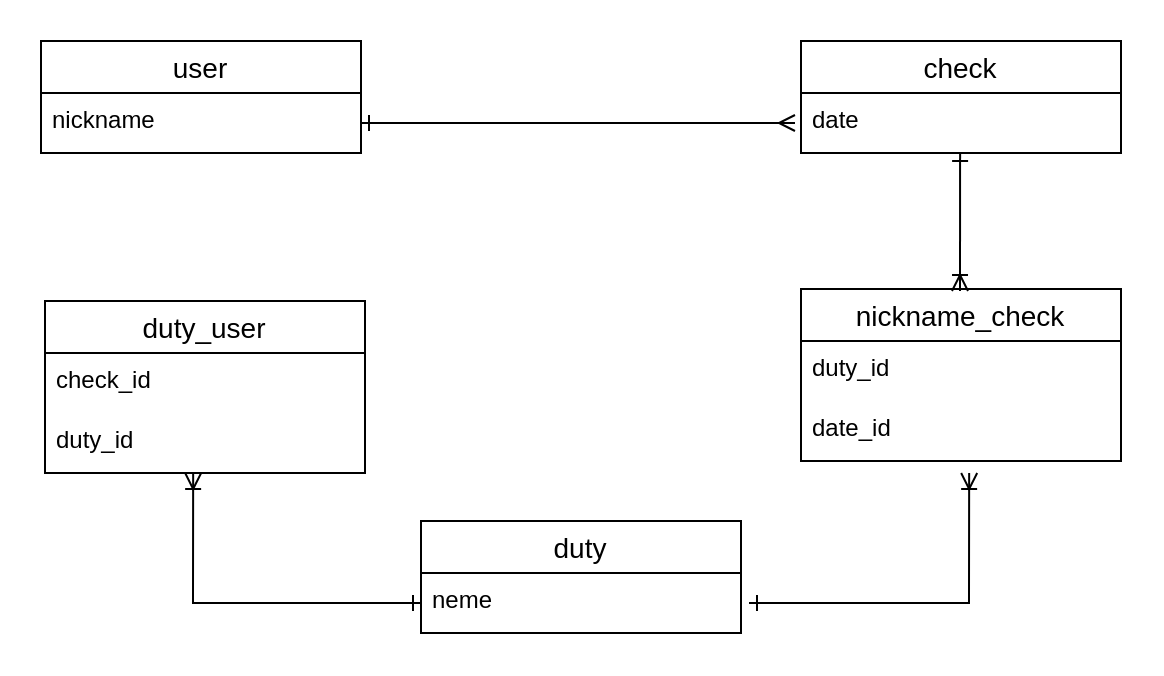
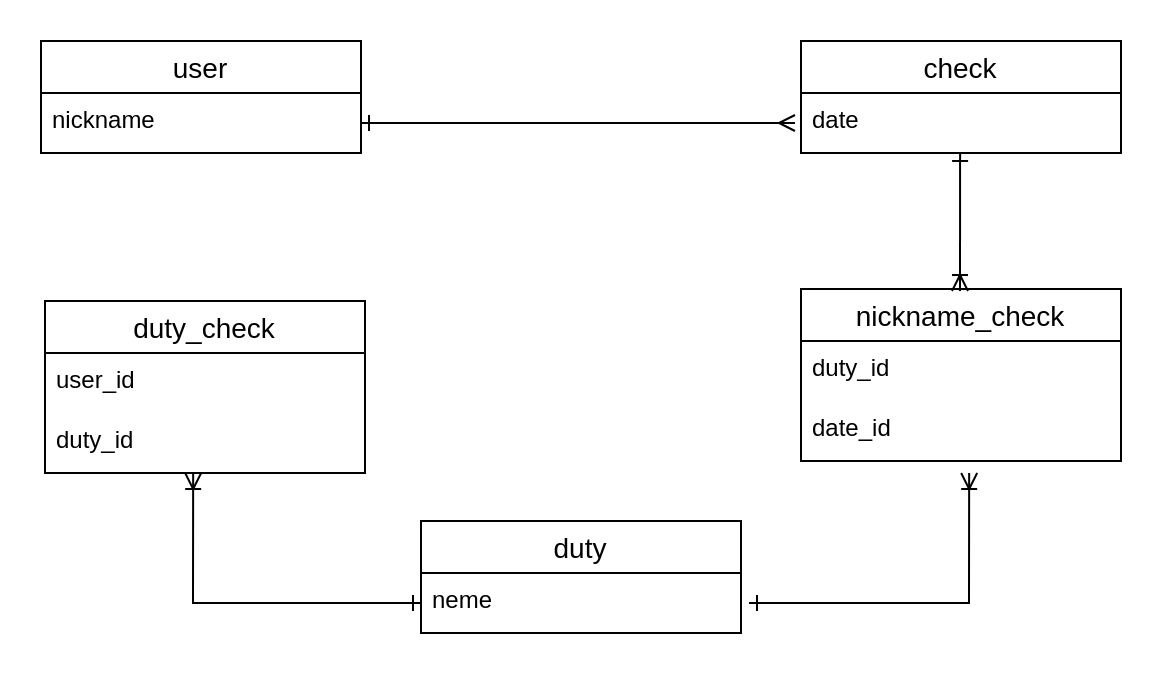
node "duty_user": label "duty_user" -> "duty_check"
node "check_id": label "check_id" -> "user_id"
